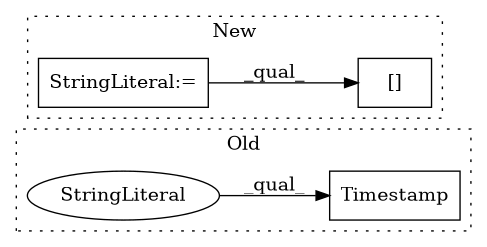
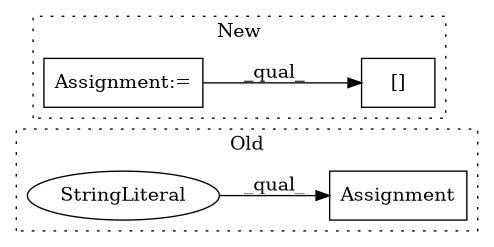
node "StringLiteral:=": label "StringLiteral:=" -> "Assignment:="
node "Timestamp": label "Timestamp" -> "Assignment"
